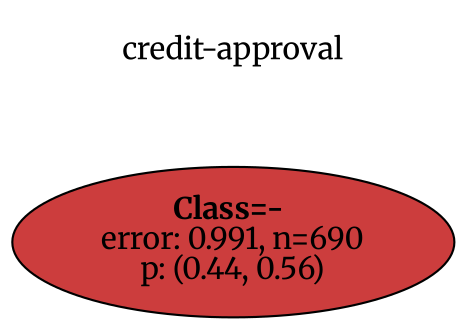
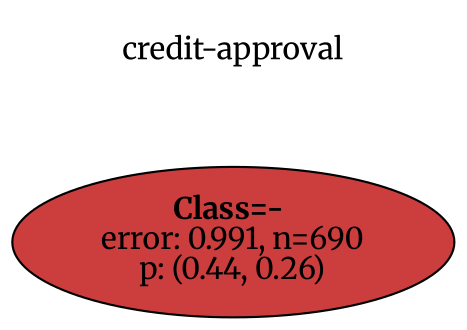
node "Class=-": text "p: (0.44, 0.56)" -> "p: (0.44, 0.26)"
